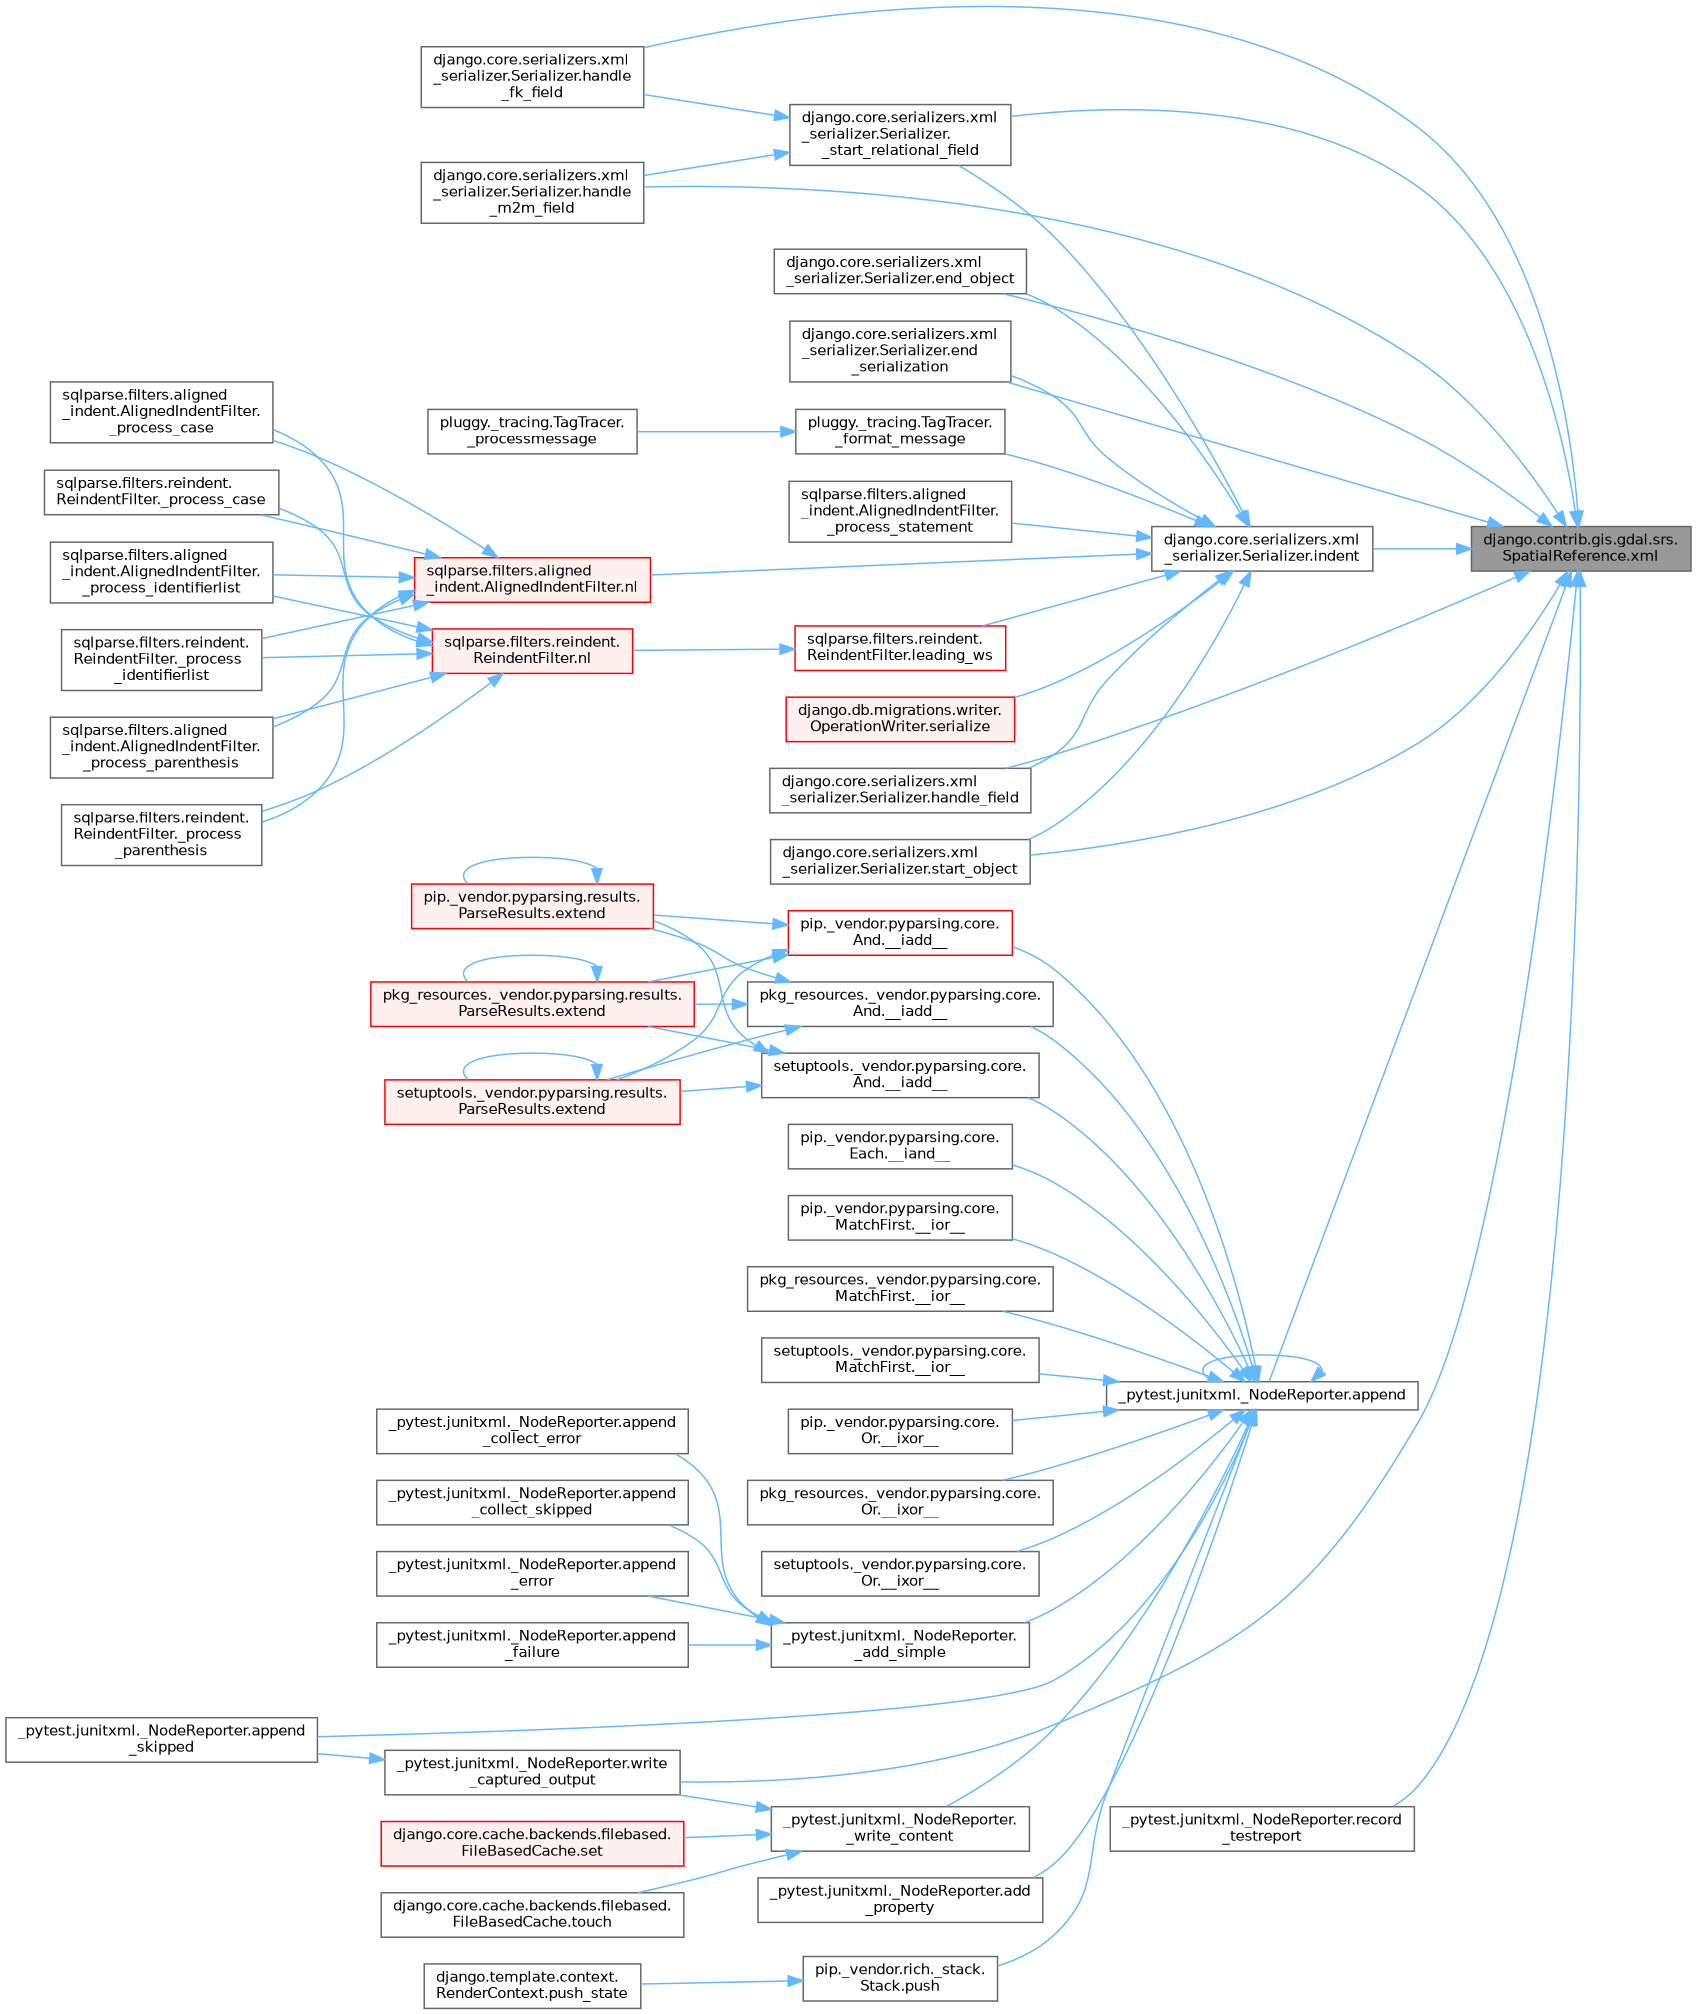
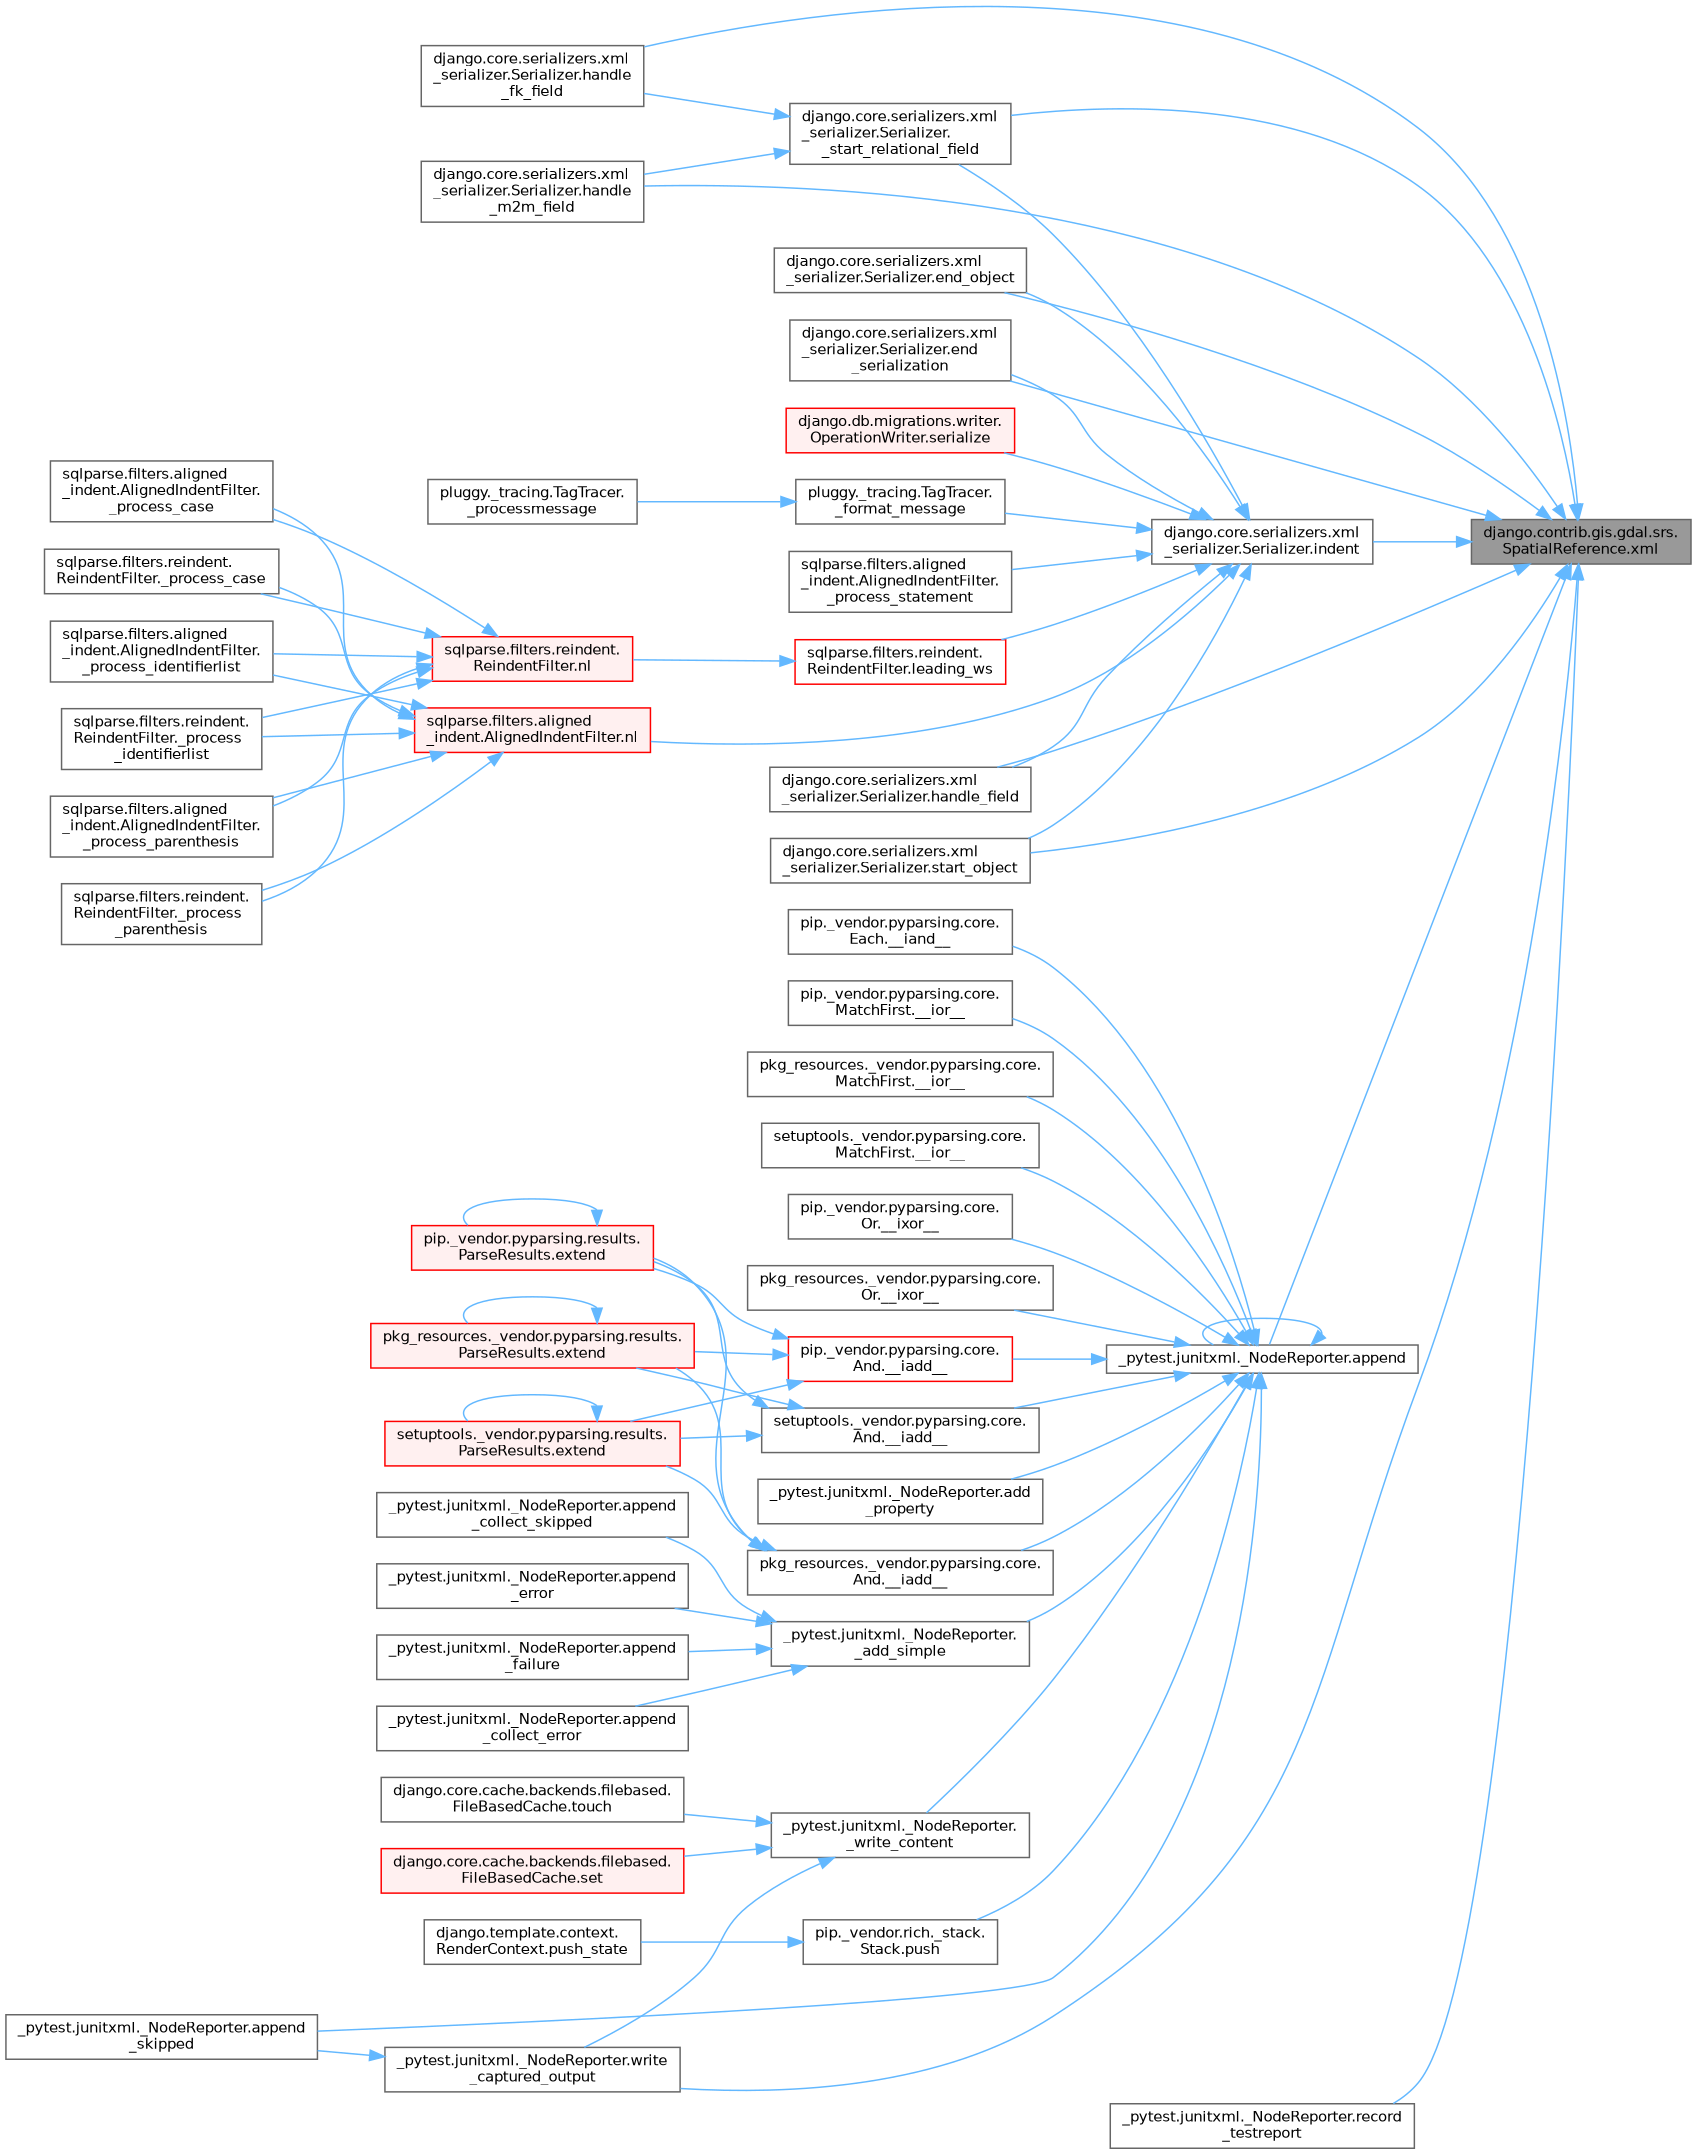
node "setuptools._vendor.pyparsing.core. Or.__ixor__": removed
